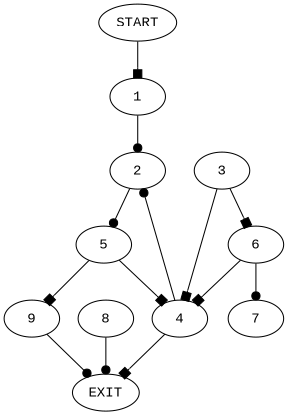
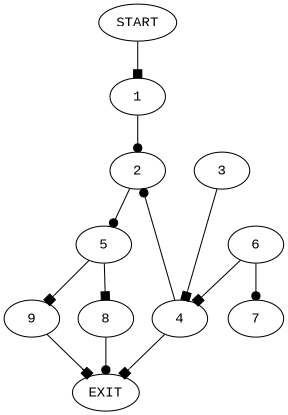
edge "3" -> "6": removed
edge "5" -> "4": now "5" -> "8"
edge "9" -> "EXIT": arrowhead dot -> box
